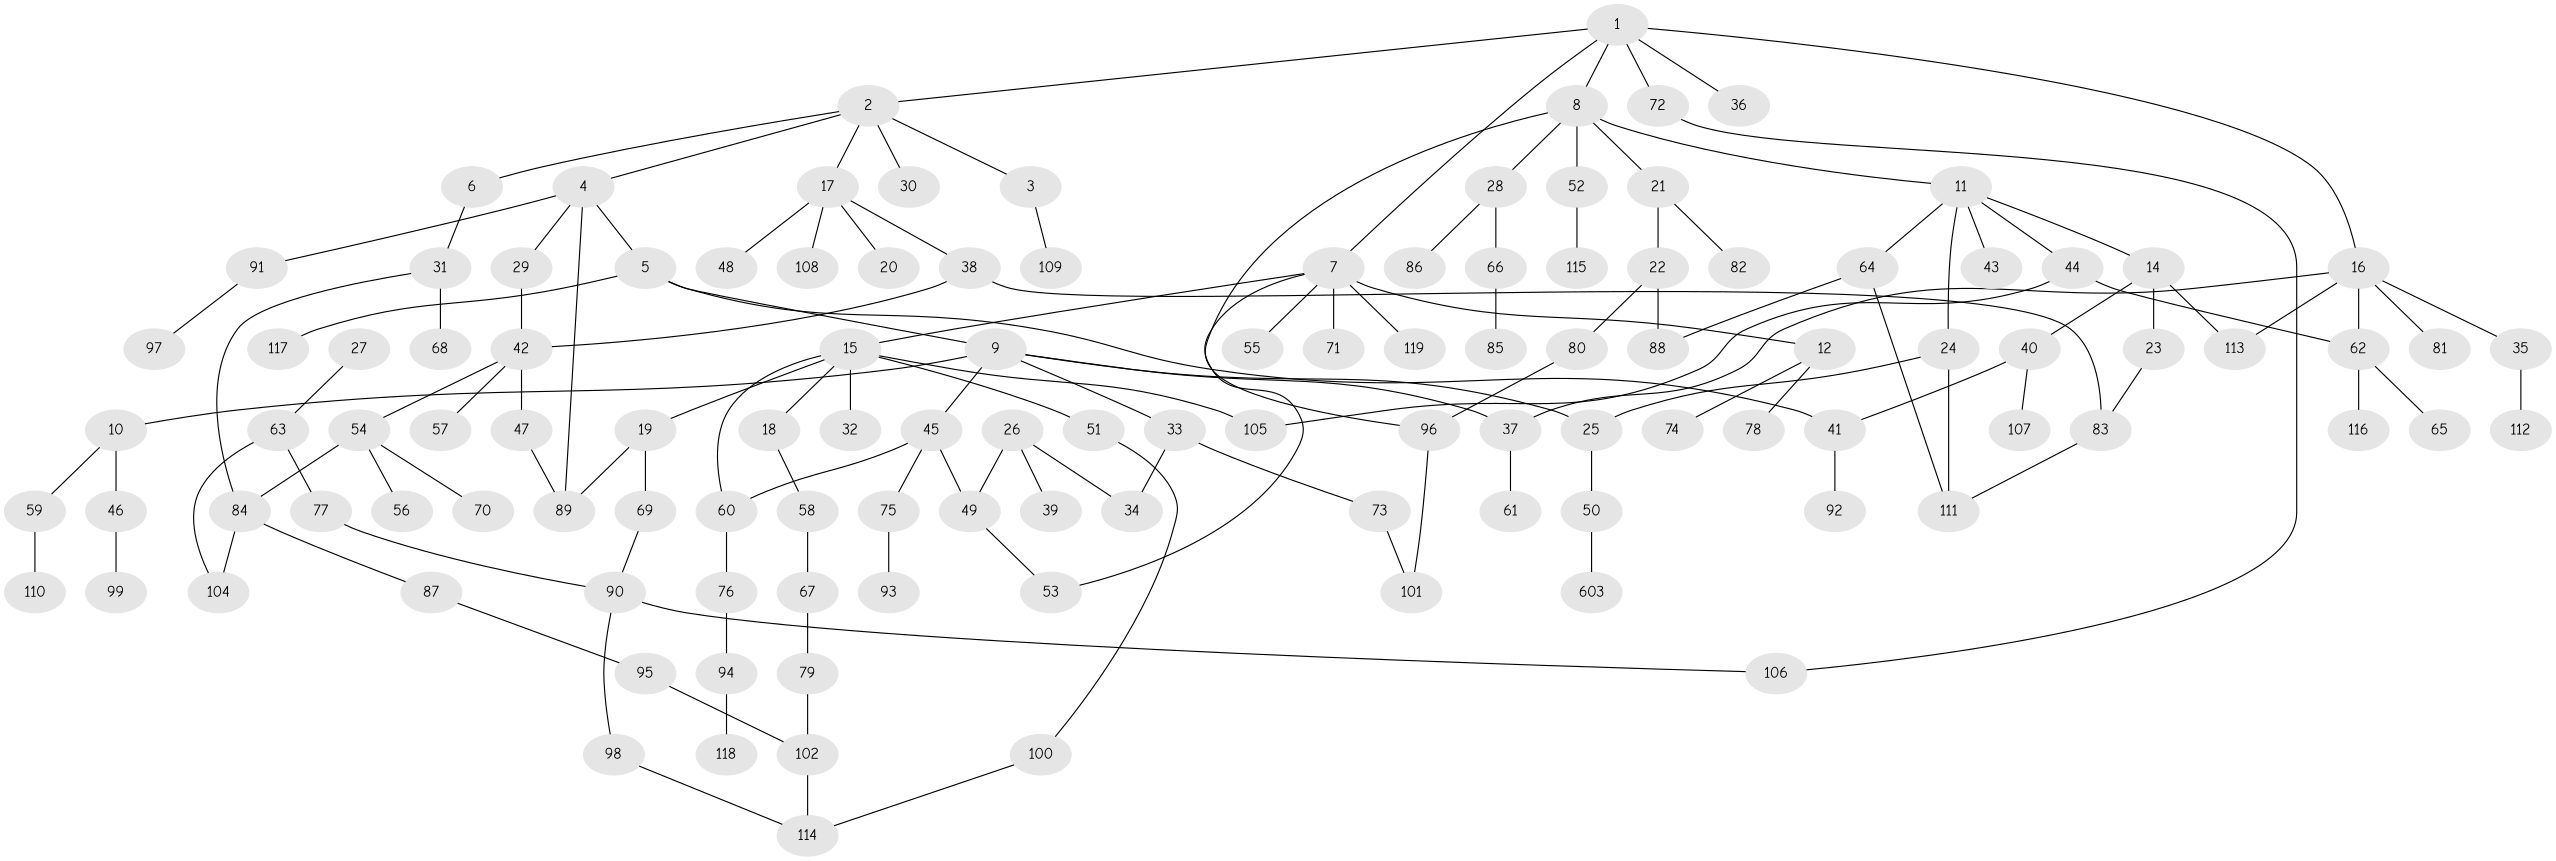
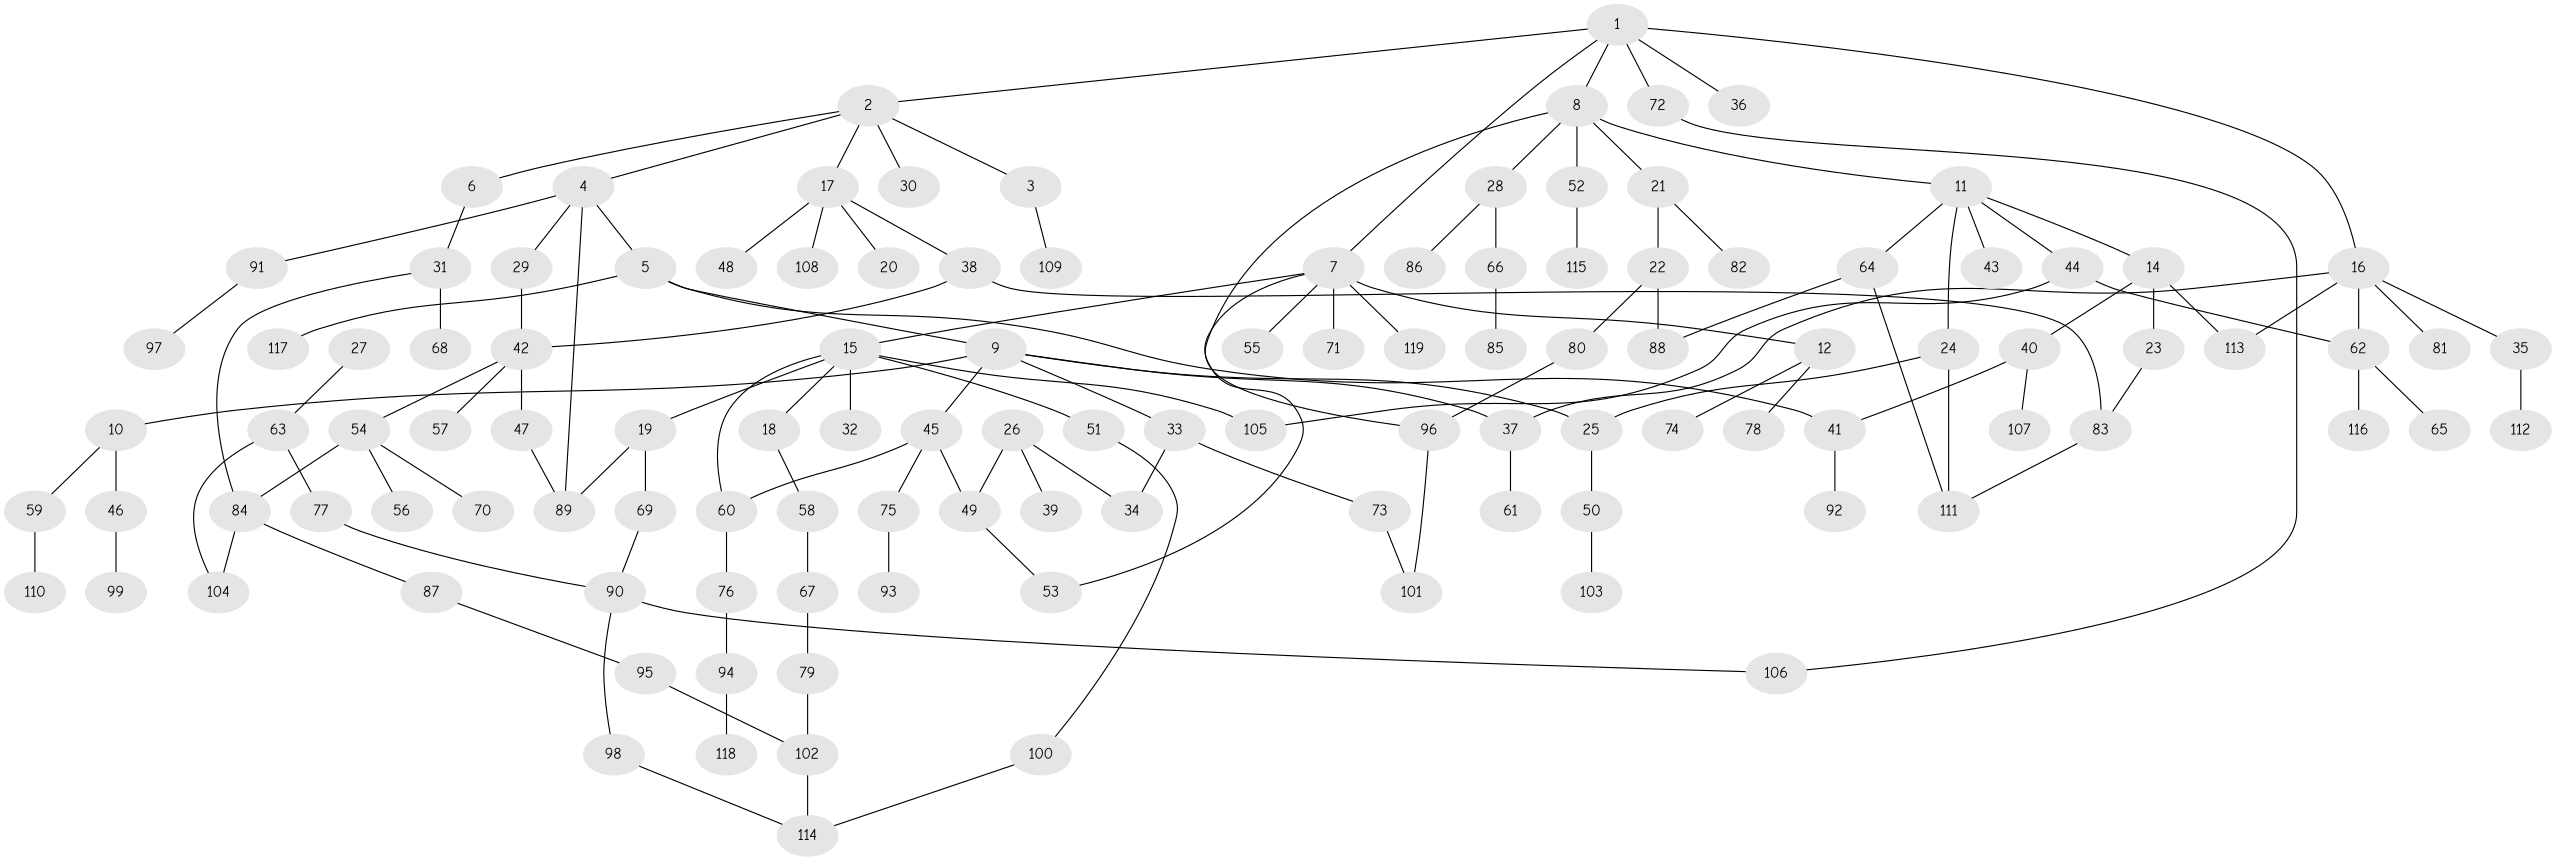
node "603": label "603" -> "103"
